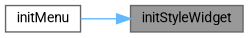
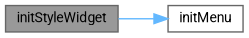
edge "initMenu" -> "initStyleWidget": reversed
